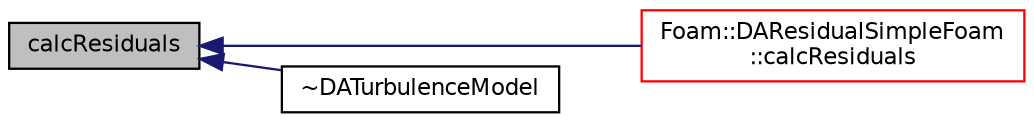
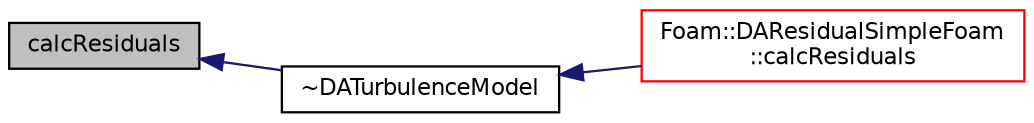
edge "Foam::DAResidualSimpleFoam ::calcResiduals" -> "calcResiduals": now "Foam::DAResidualSimpleFoam ::calcResiduals" -> "~DATurbulenceModel"
